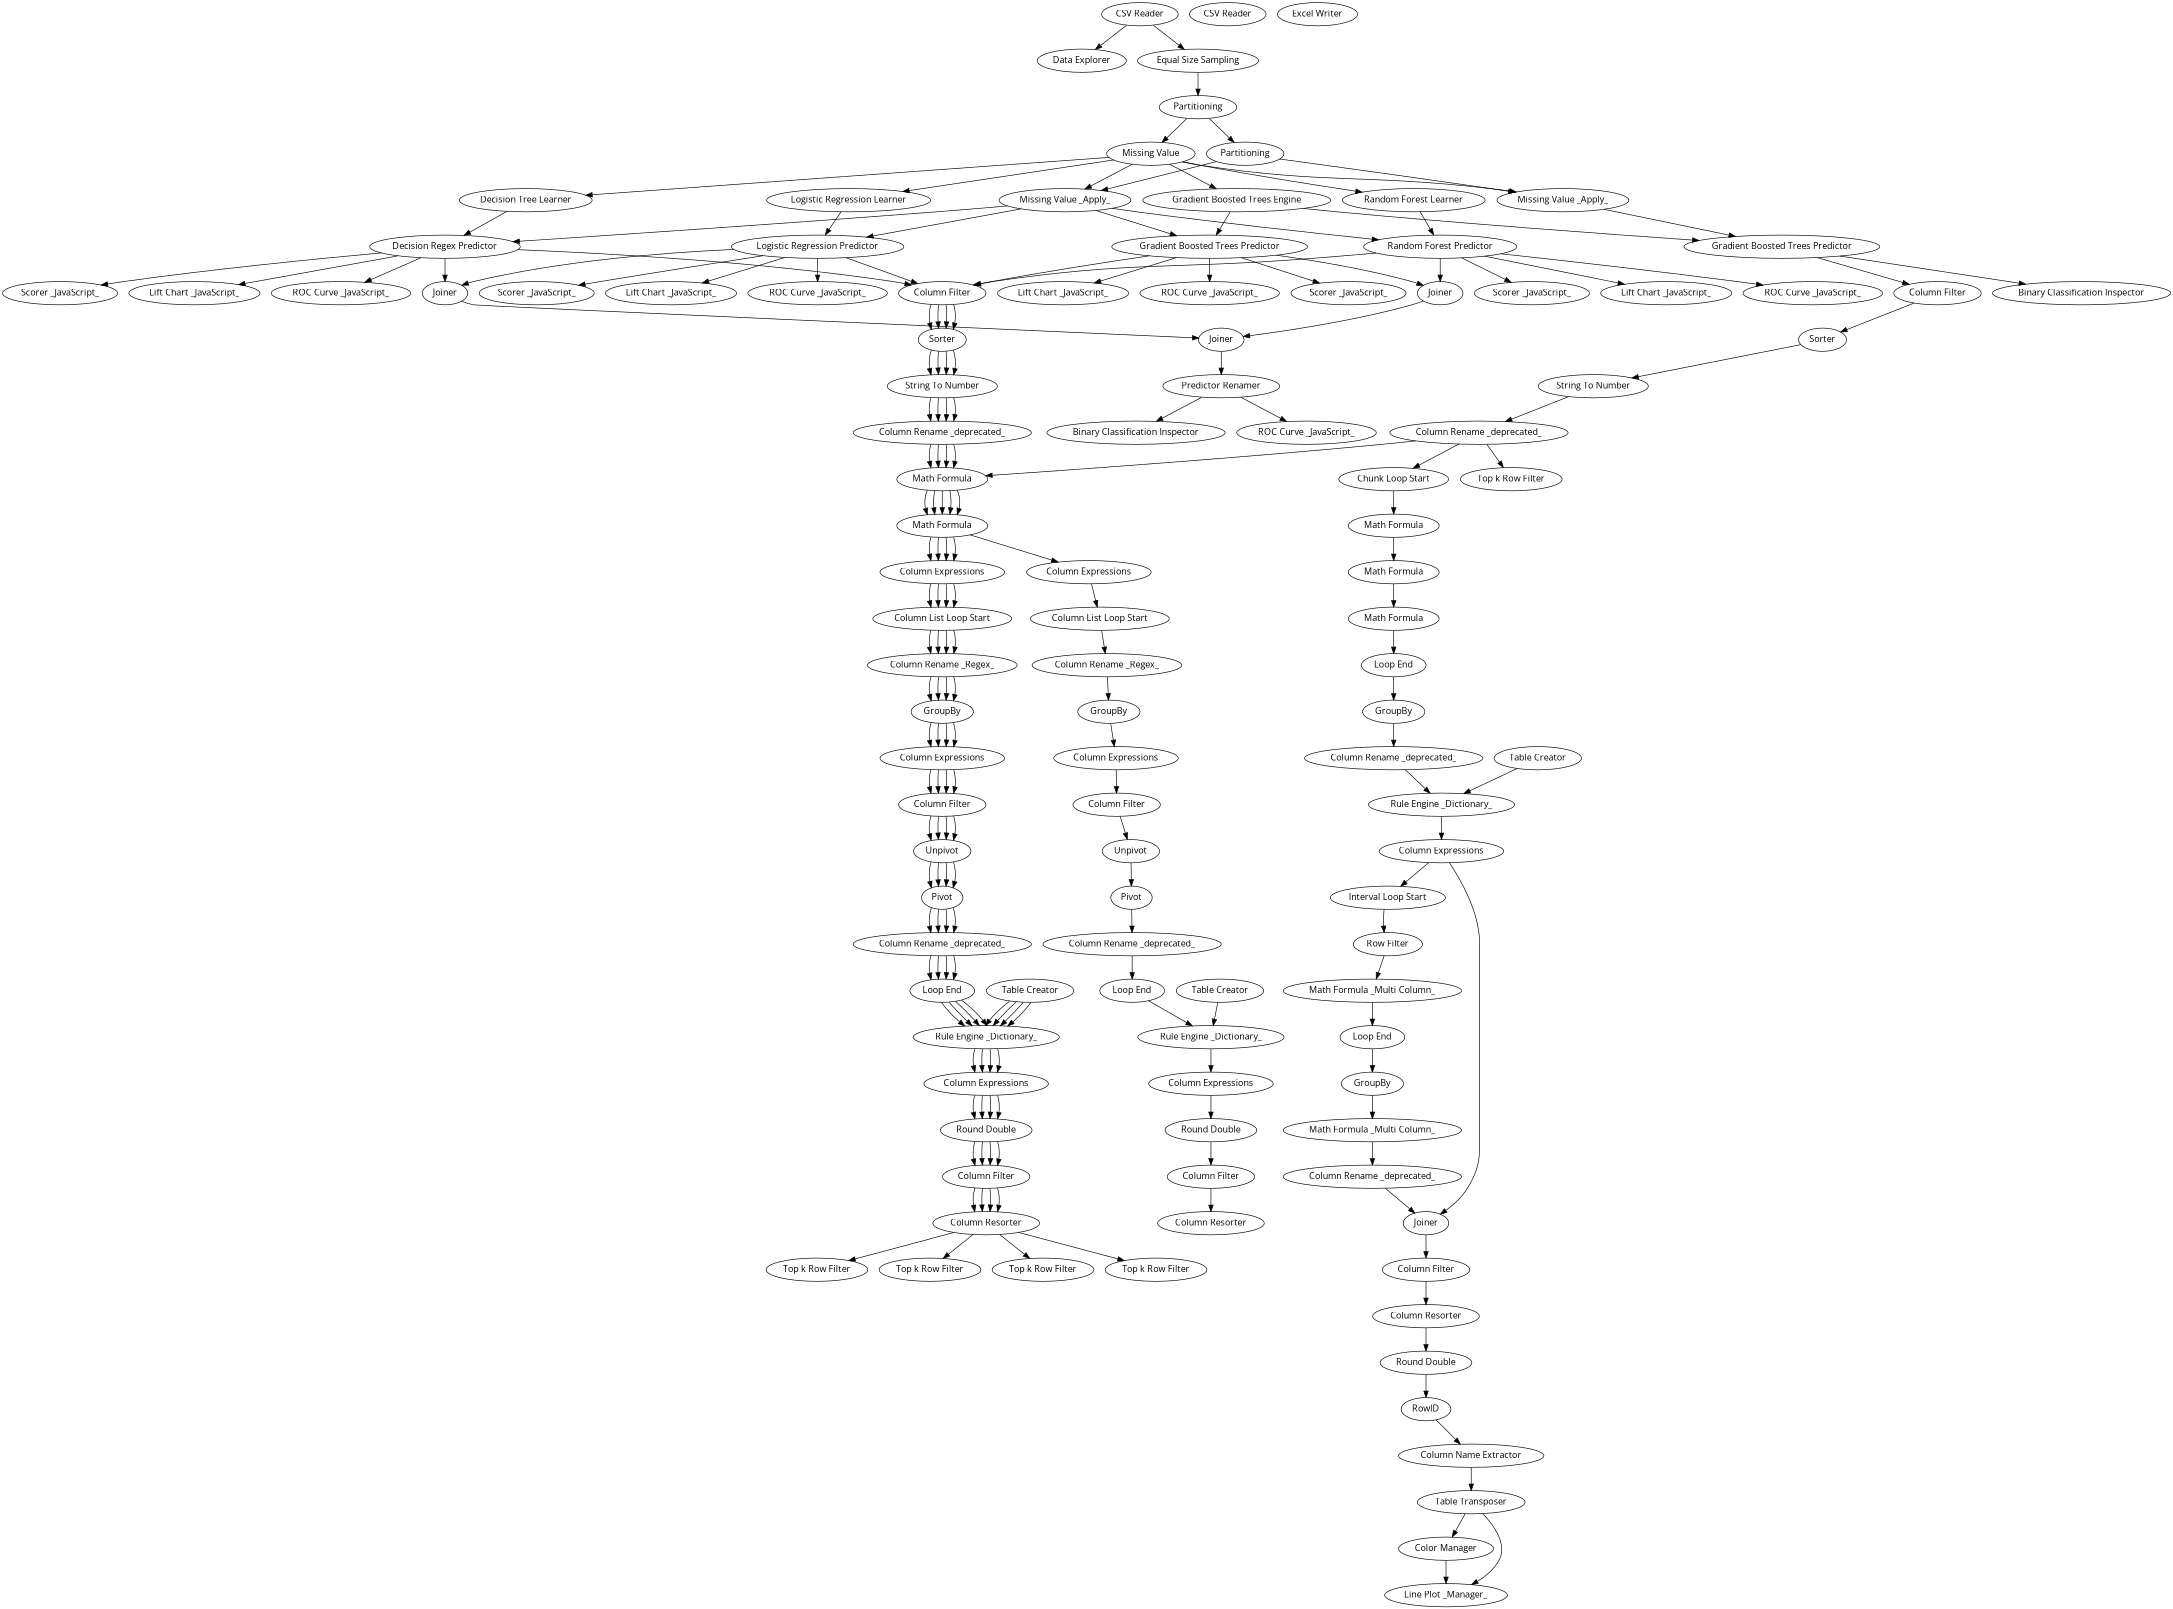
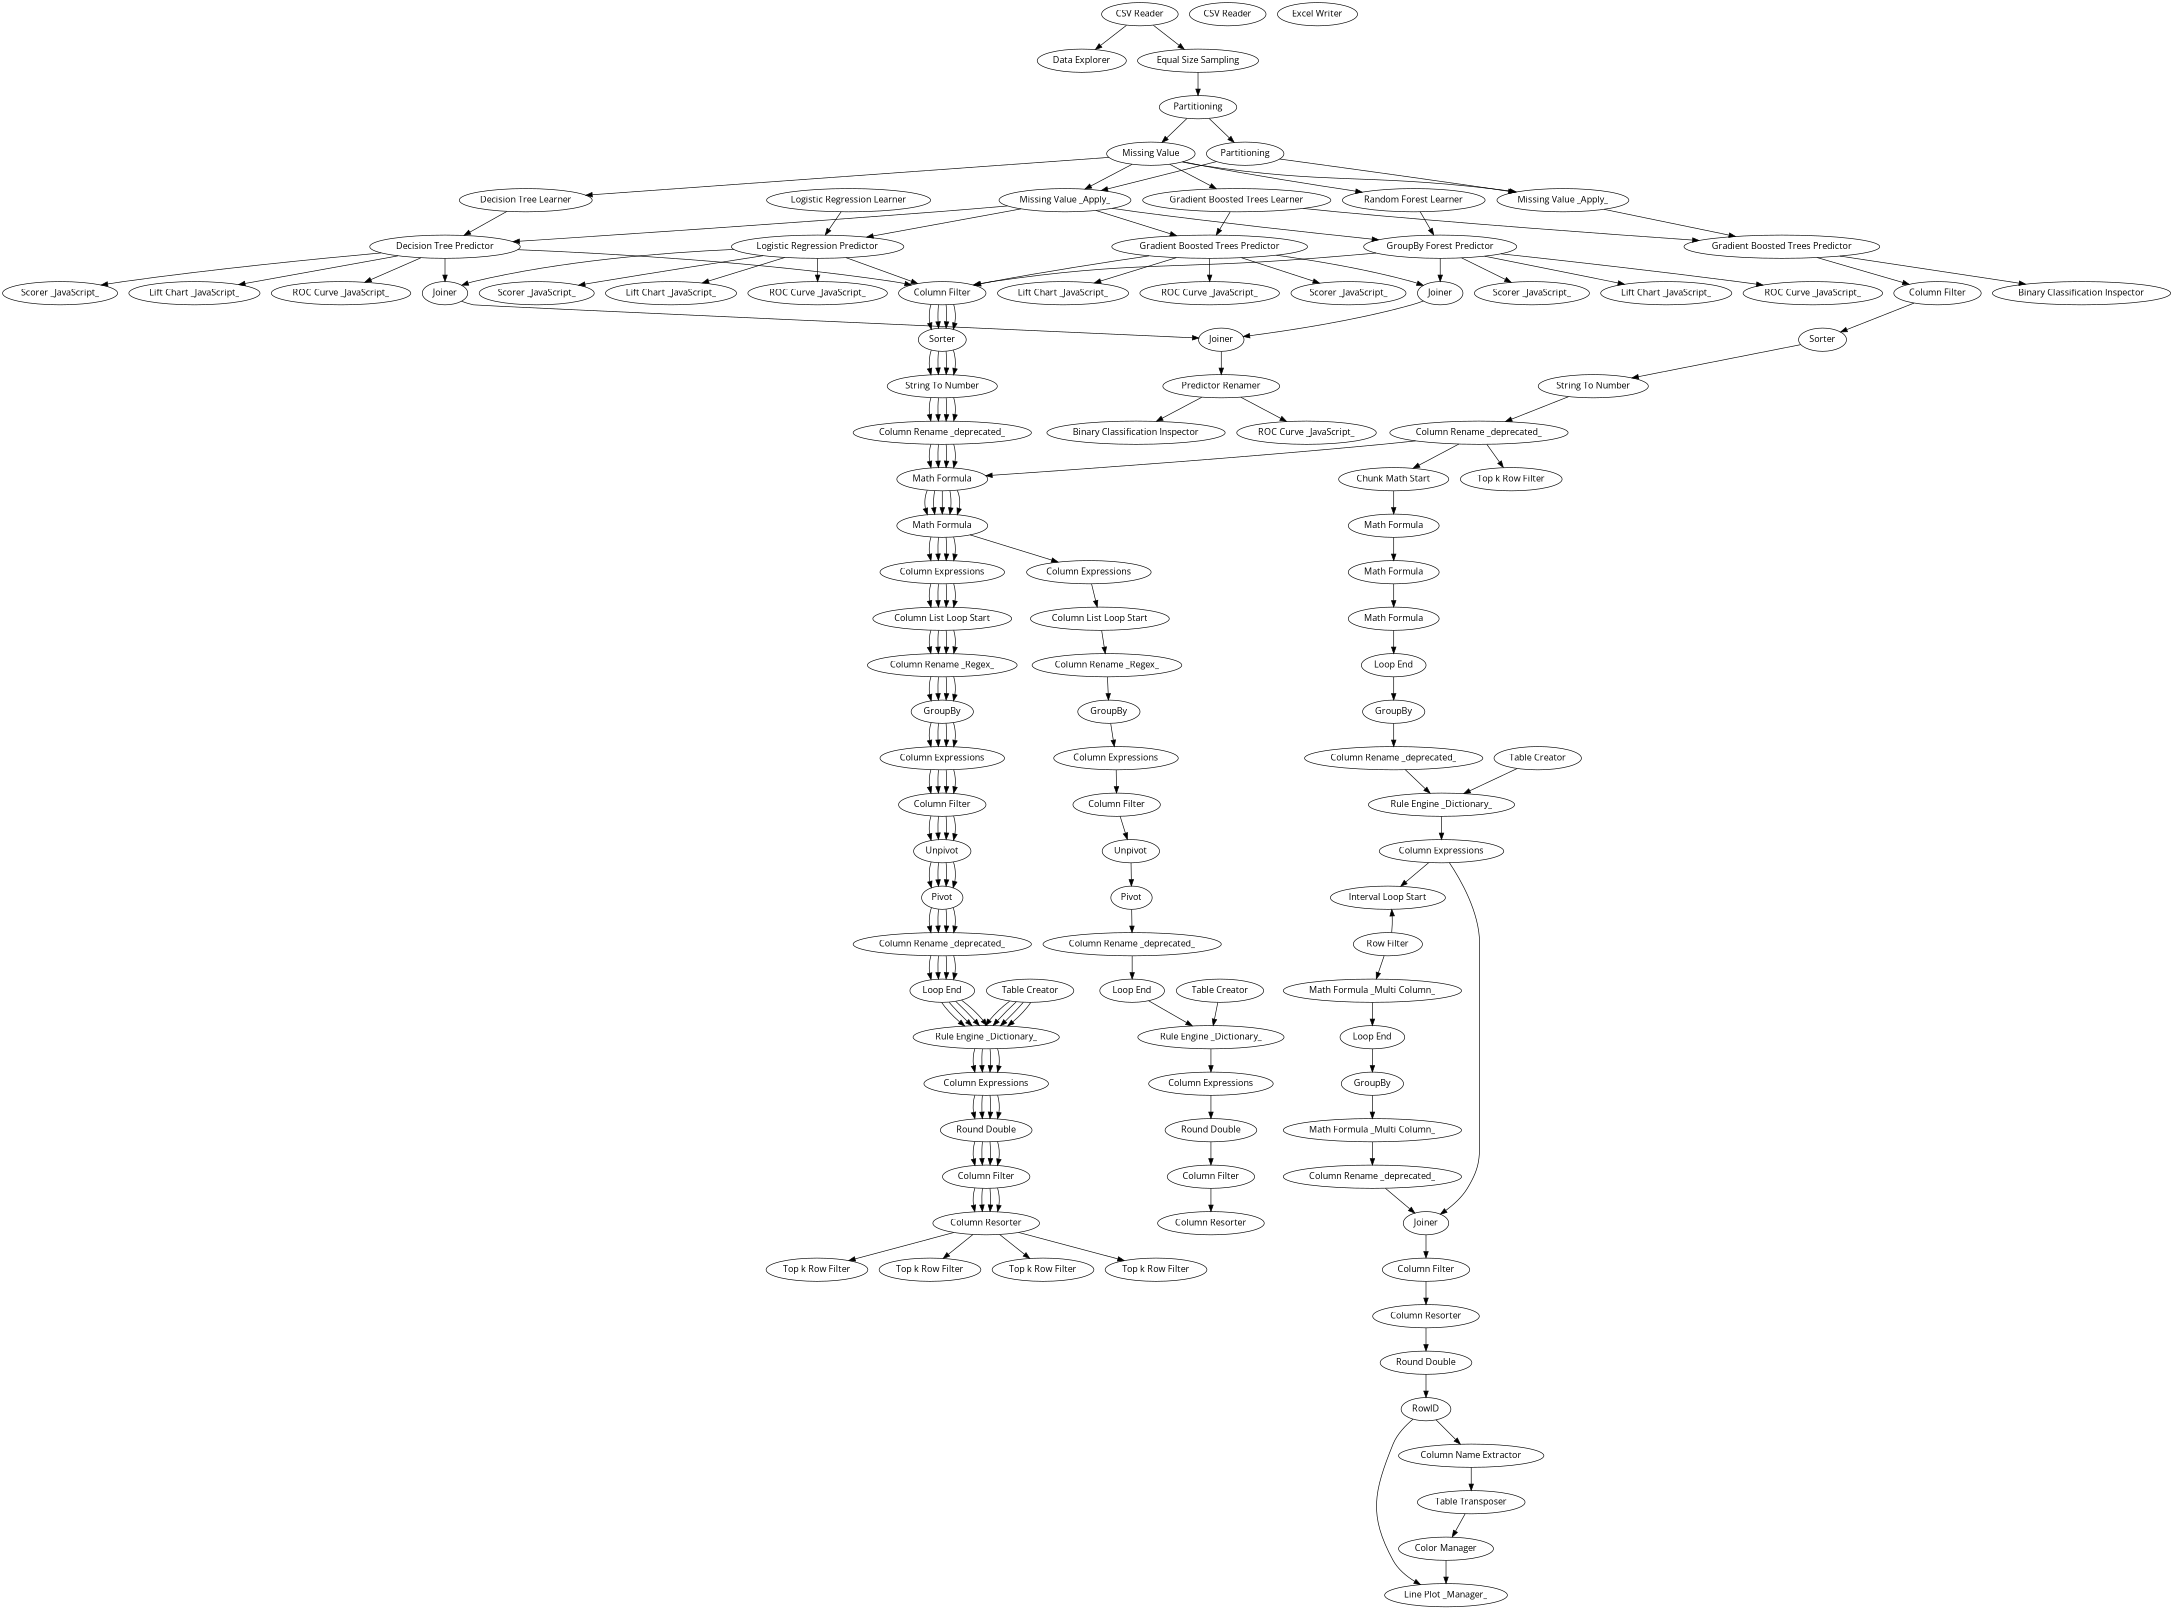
edge "Missing Value" -> "Logistic Regression Learner": removed
node "Gradient Boosted Trees Engine": label "Gradient Boosted Trees Engine" -> "Gradient Boosted Trees Learner"
node "Decision Regex Predictor": label "Decision Regex Predictor" -> "Decision Tree Predictor"
node "Random Forest Predictor": label "Random Forest Predictor" -> "GroupBy Forest Predictor"
node "Chunk Loop Start": label "Chunk Loop Start" -> "Chunk Math Start"
edge "Interval Loop Start" -> "Row Filter": reversed
edge "Table Transposer" -> "Line Plot _Manager_": now "RowID" -> "Line Plot _Manager_"
